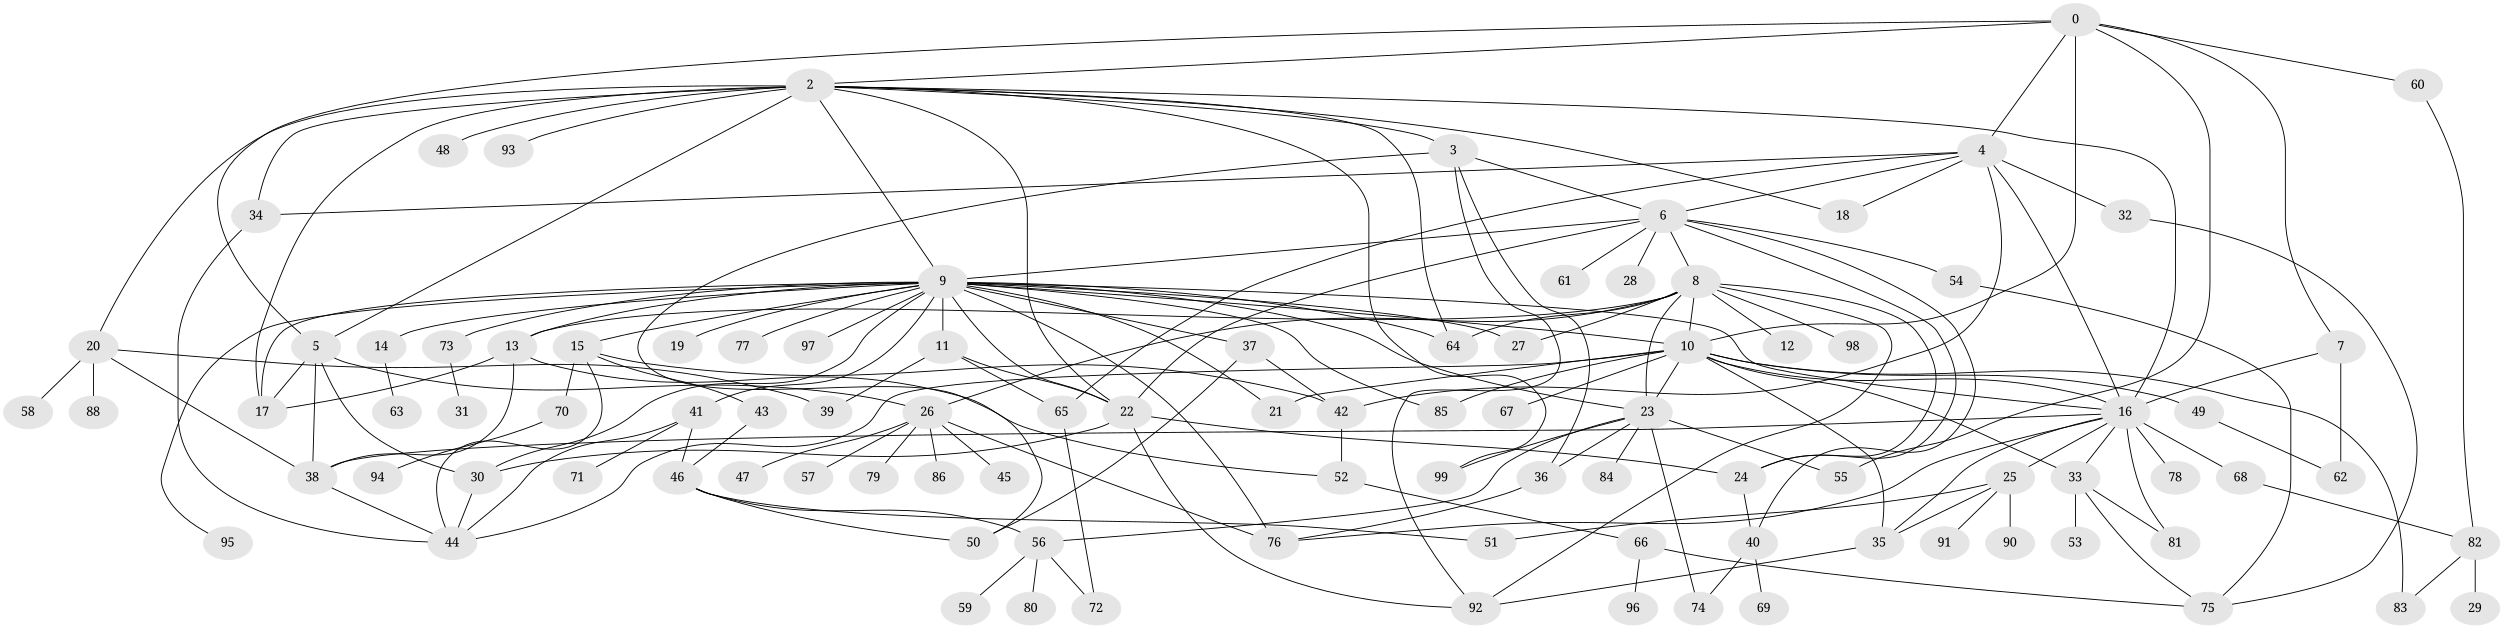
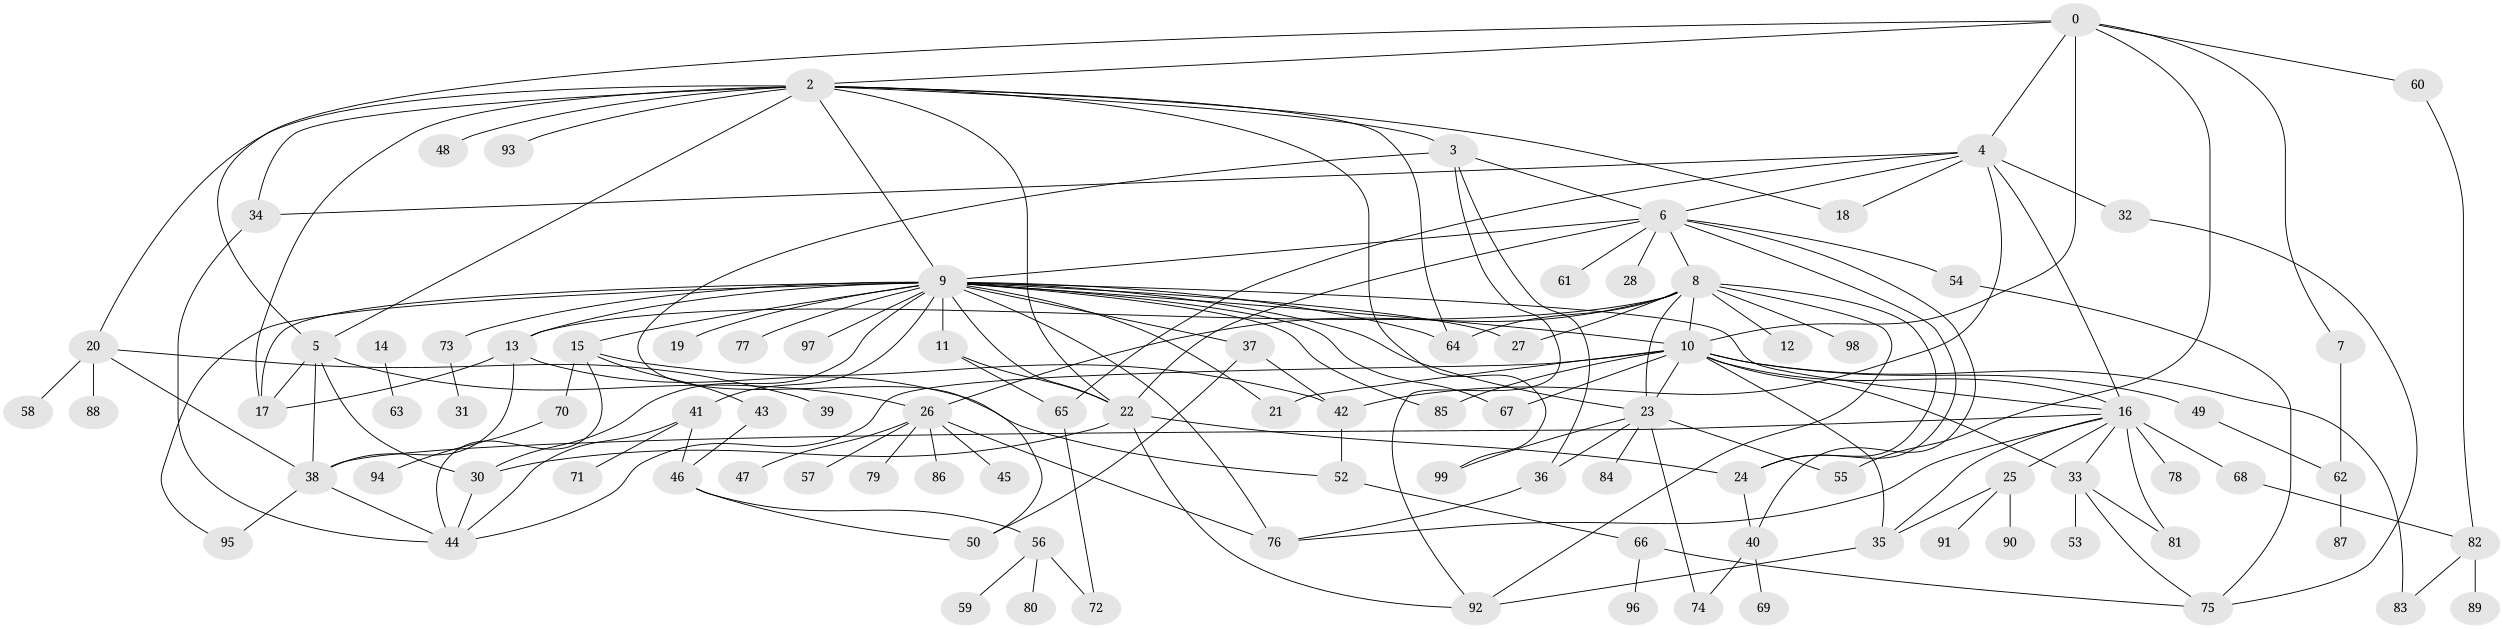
edge "2" -- "16": removed
edge "9" -- "14": now "9" -- "67"
edge "7" -- "16": removed
edge "11" -- "39": removed
edge "38" -- "95": added
edge "23" -- "56": removed
node "51": removed
node "87": added
node "29": label "29" -> "89"
